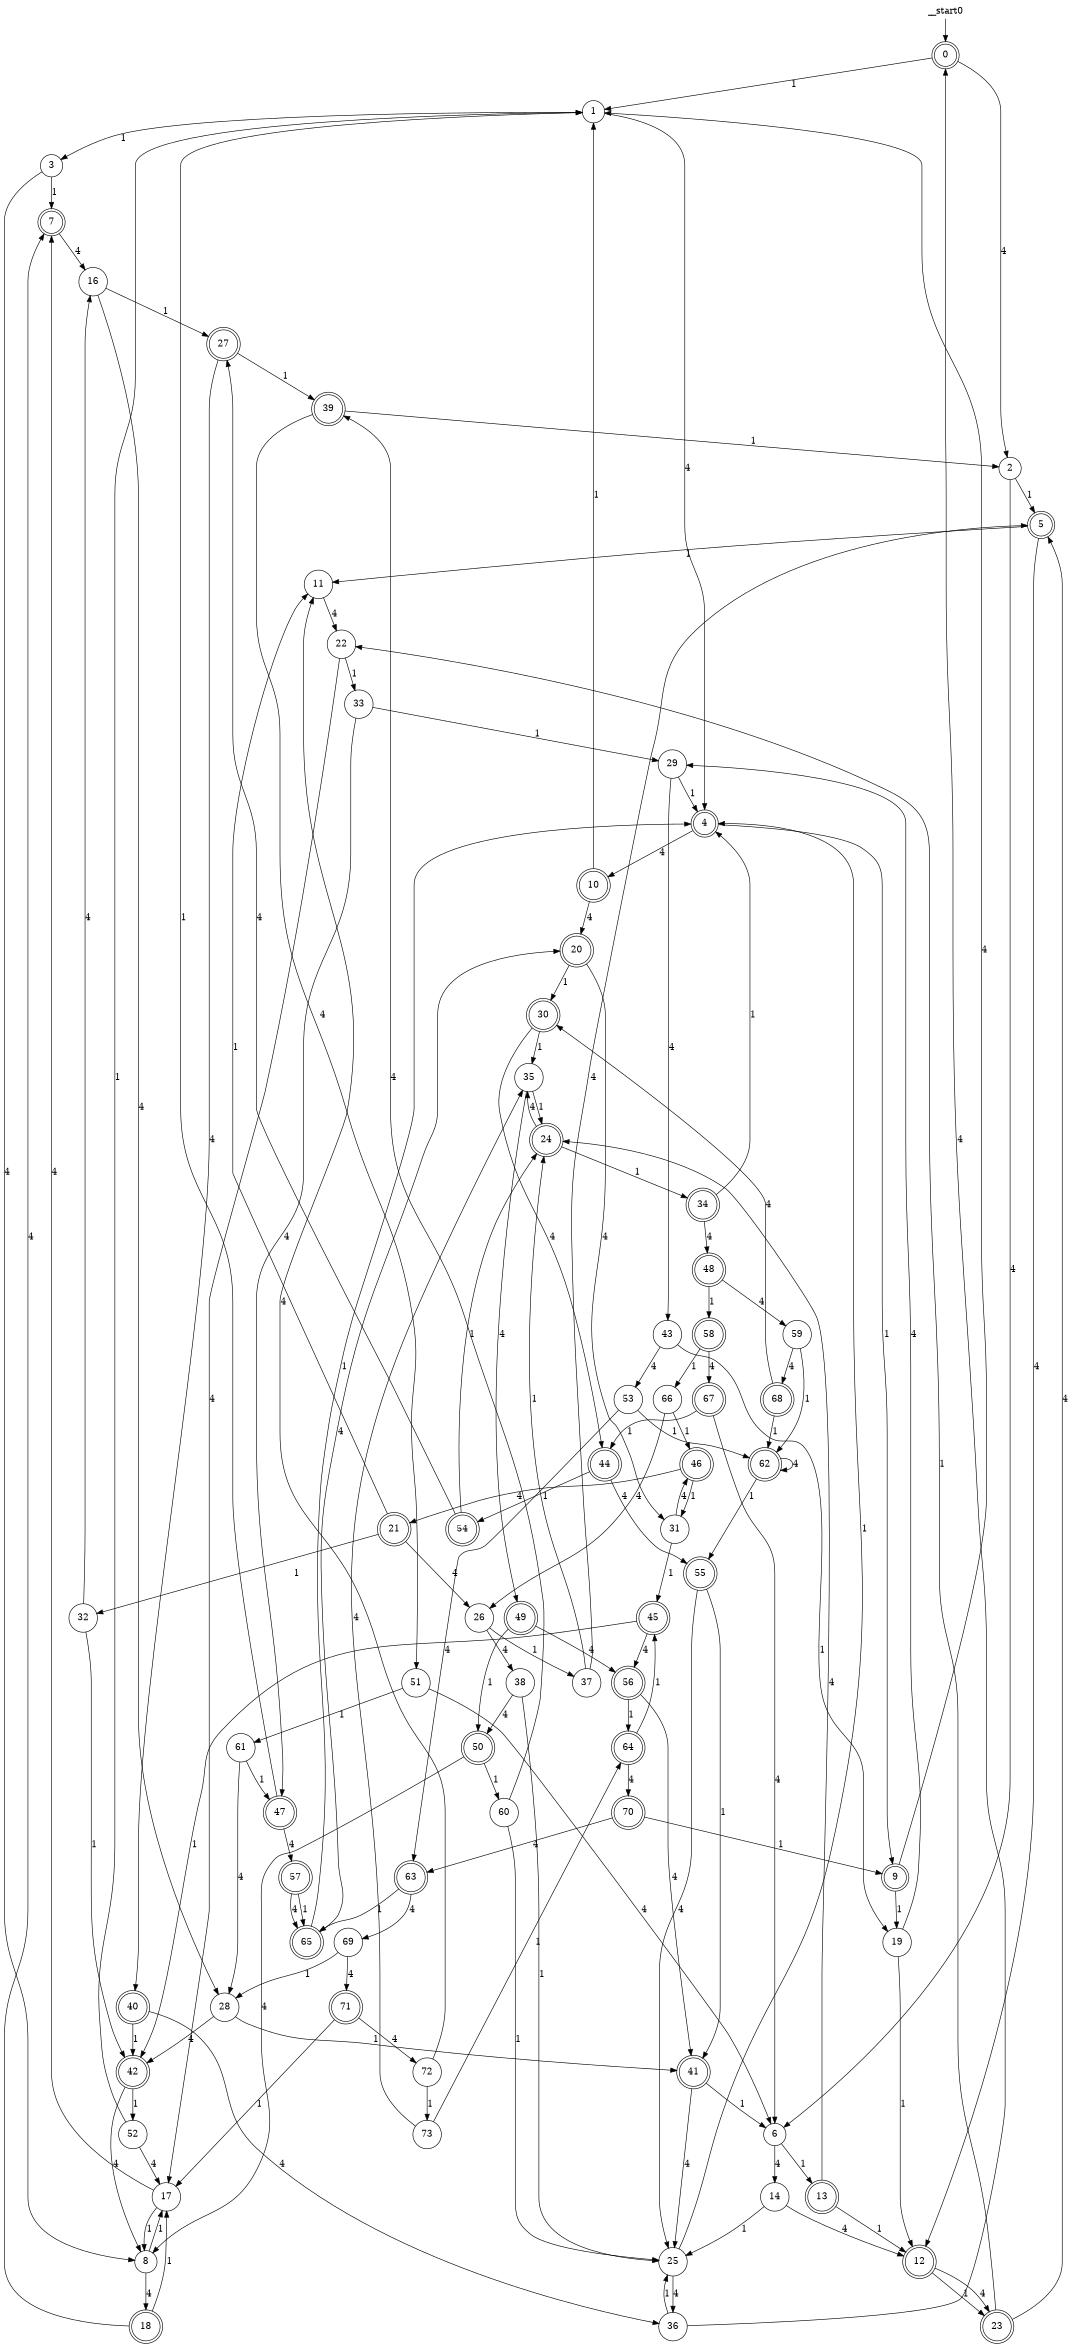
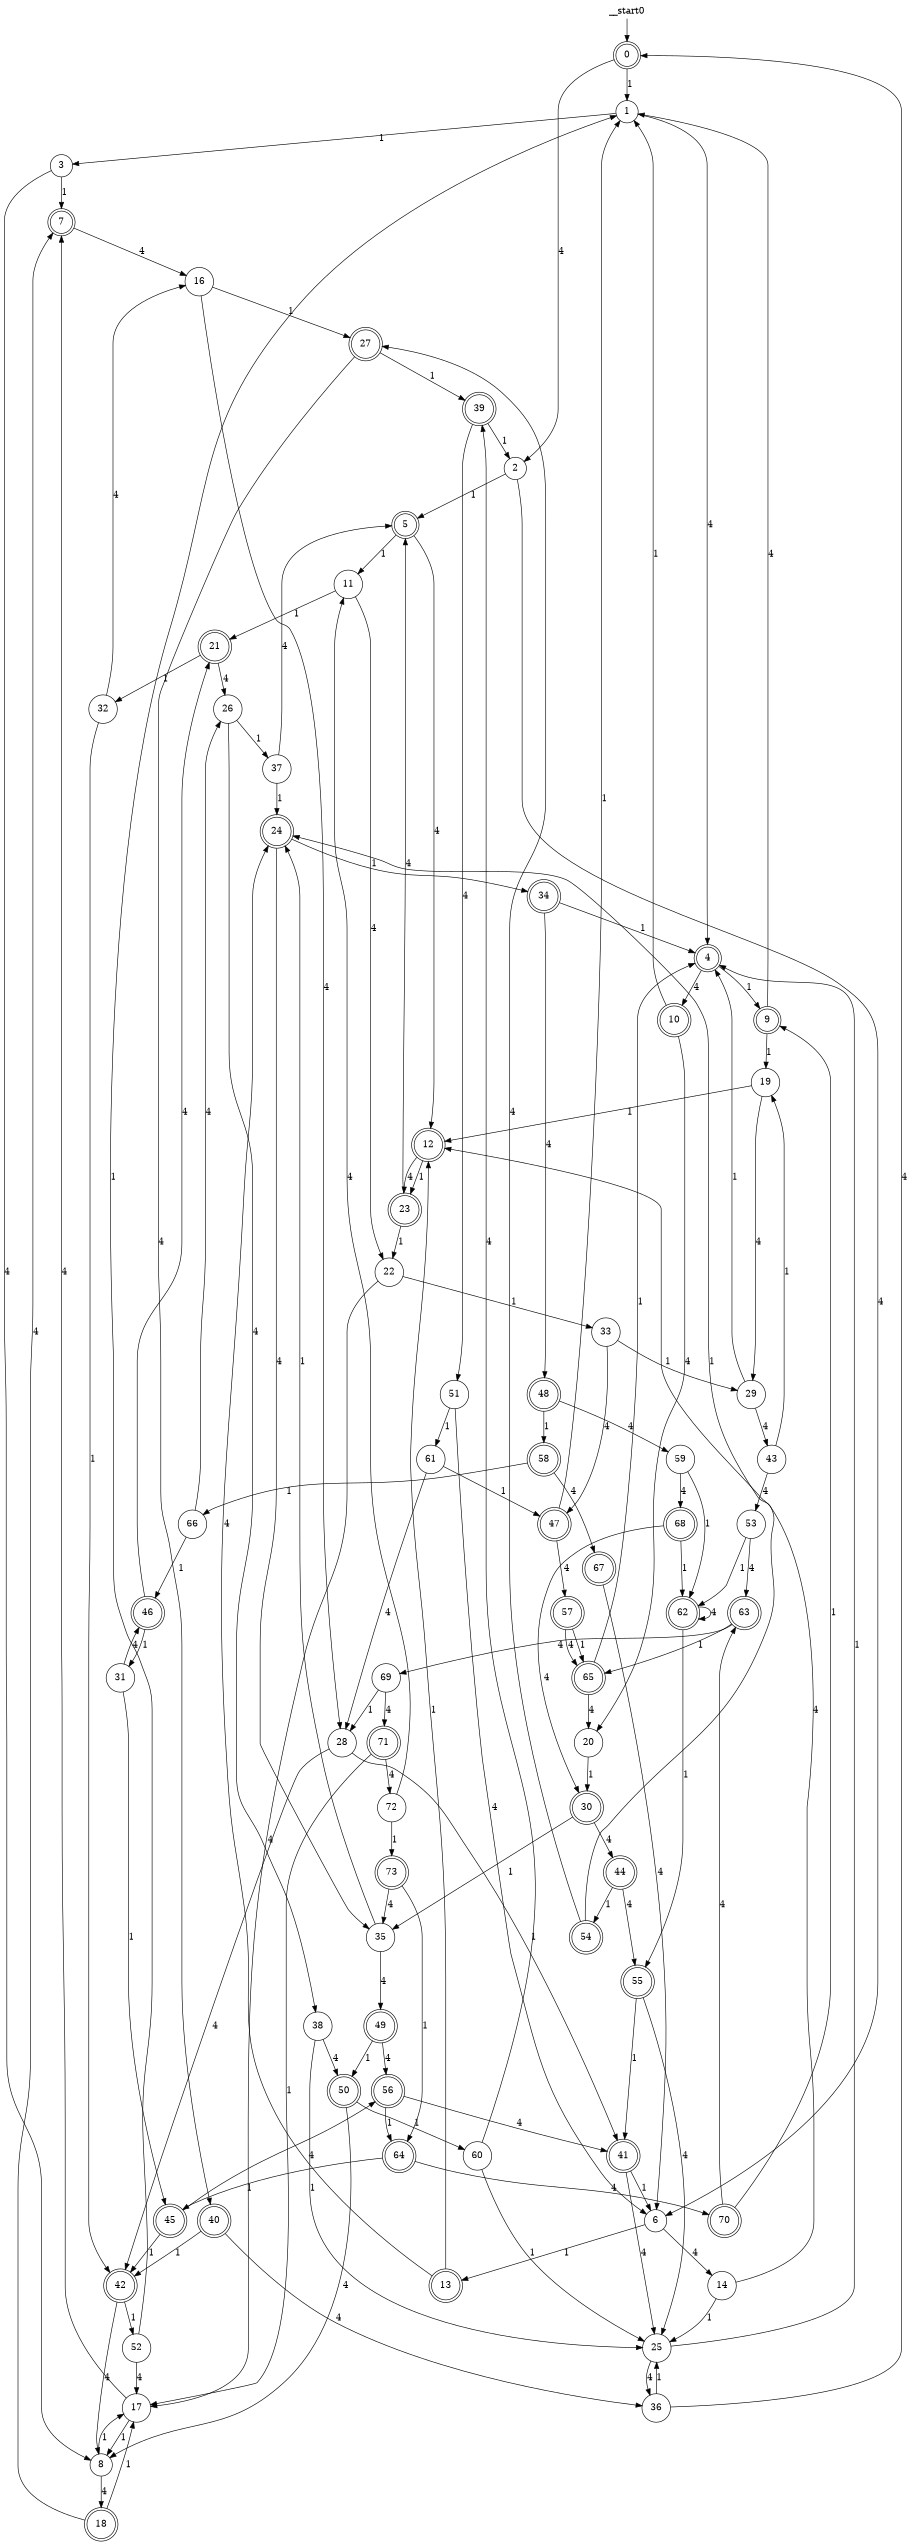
node "20": shape doublecircle -> circle
edge "21" -> "11": reversed
edge "20" -> "31": removed, label "4"
edge "67" -> "44": removed, label "1"
node "73": shape circle -> doublecircle
